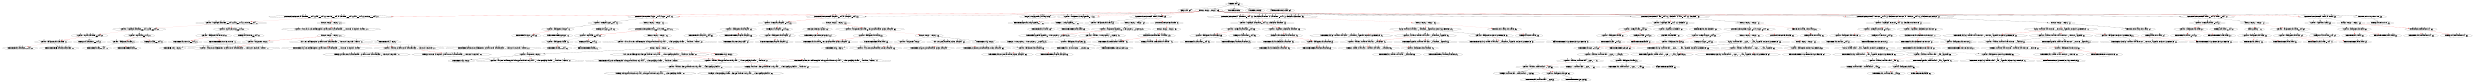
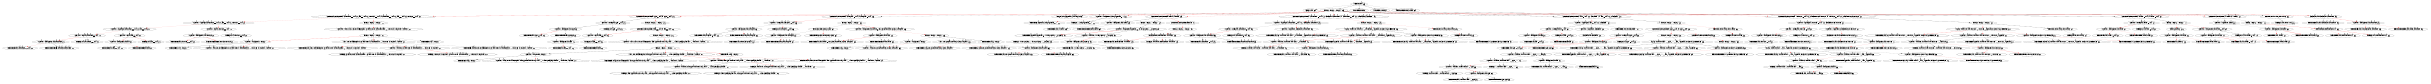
edge "(<operator>.logicalNot,!checkClass(classname))" -> "(checkClass,this.checkClass(classname))": now "(MODIFIER,VIRTUAL)" -> "(checkClass,this.checkClass(classname))"
